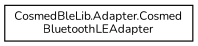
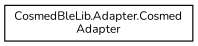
node "CosmedBleLib.Adapter.Cosmed BluetoothLEAdapter": label "CosmedBleLib.Adapter.Cosmed BluetoothLEAdapter" -> "CosmedBleLib.Adapter.Cosmed Adapter"
